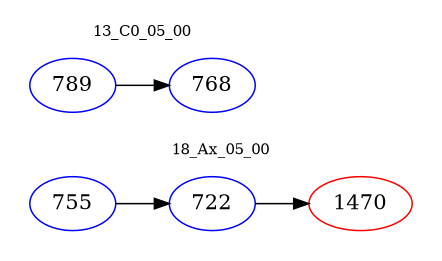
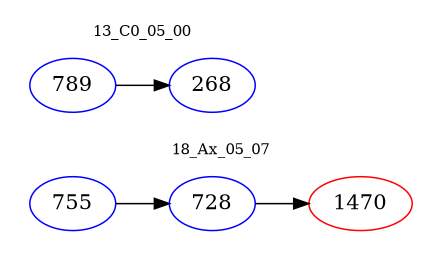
node "768": label "768" -> "268"
cluster "18_Ax_05_00": label "18_Ax_05_00" -> "18_Ax_05_07"
node "722": label "722" -> "728"
